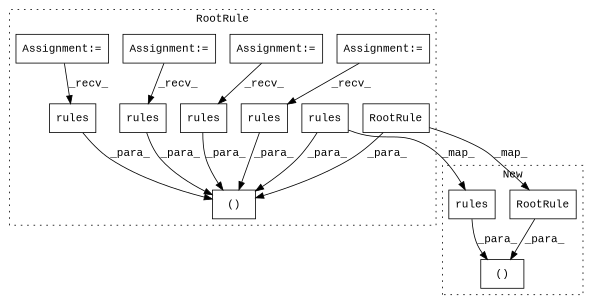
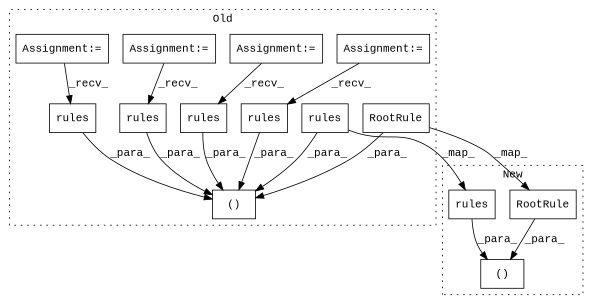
cluster "RootRule": label "RootRule" -> "Old"
